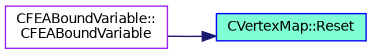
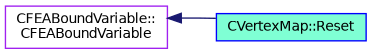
edge "CFEABoundVariable:: CFEABoundVariable" -> "CVertexMap::Reset": reversed
